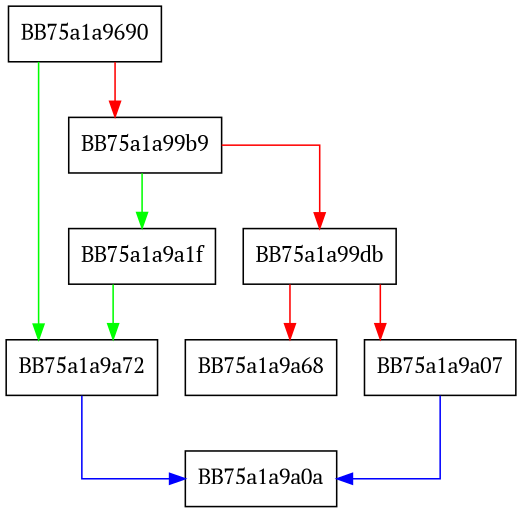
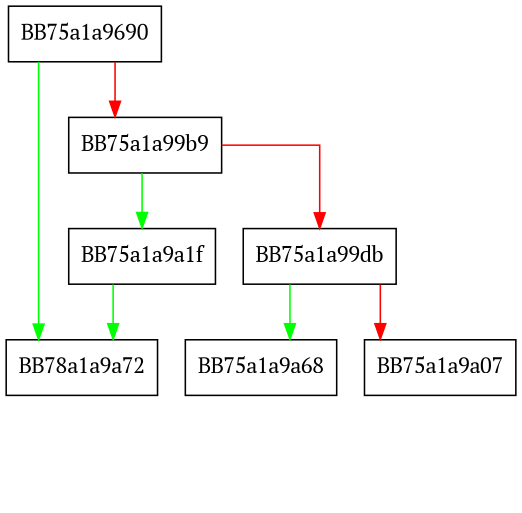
edge "BB75a1a99db" -> "BB75a1a9a68": color red -> green
node "BB75a1a9a72": label "BB75a1a9a72" -> "BB78a1a9a72"
node "BB75a1a9a0a": removed
